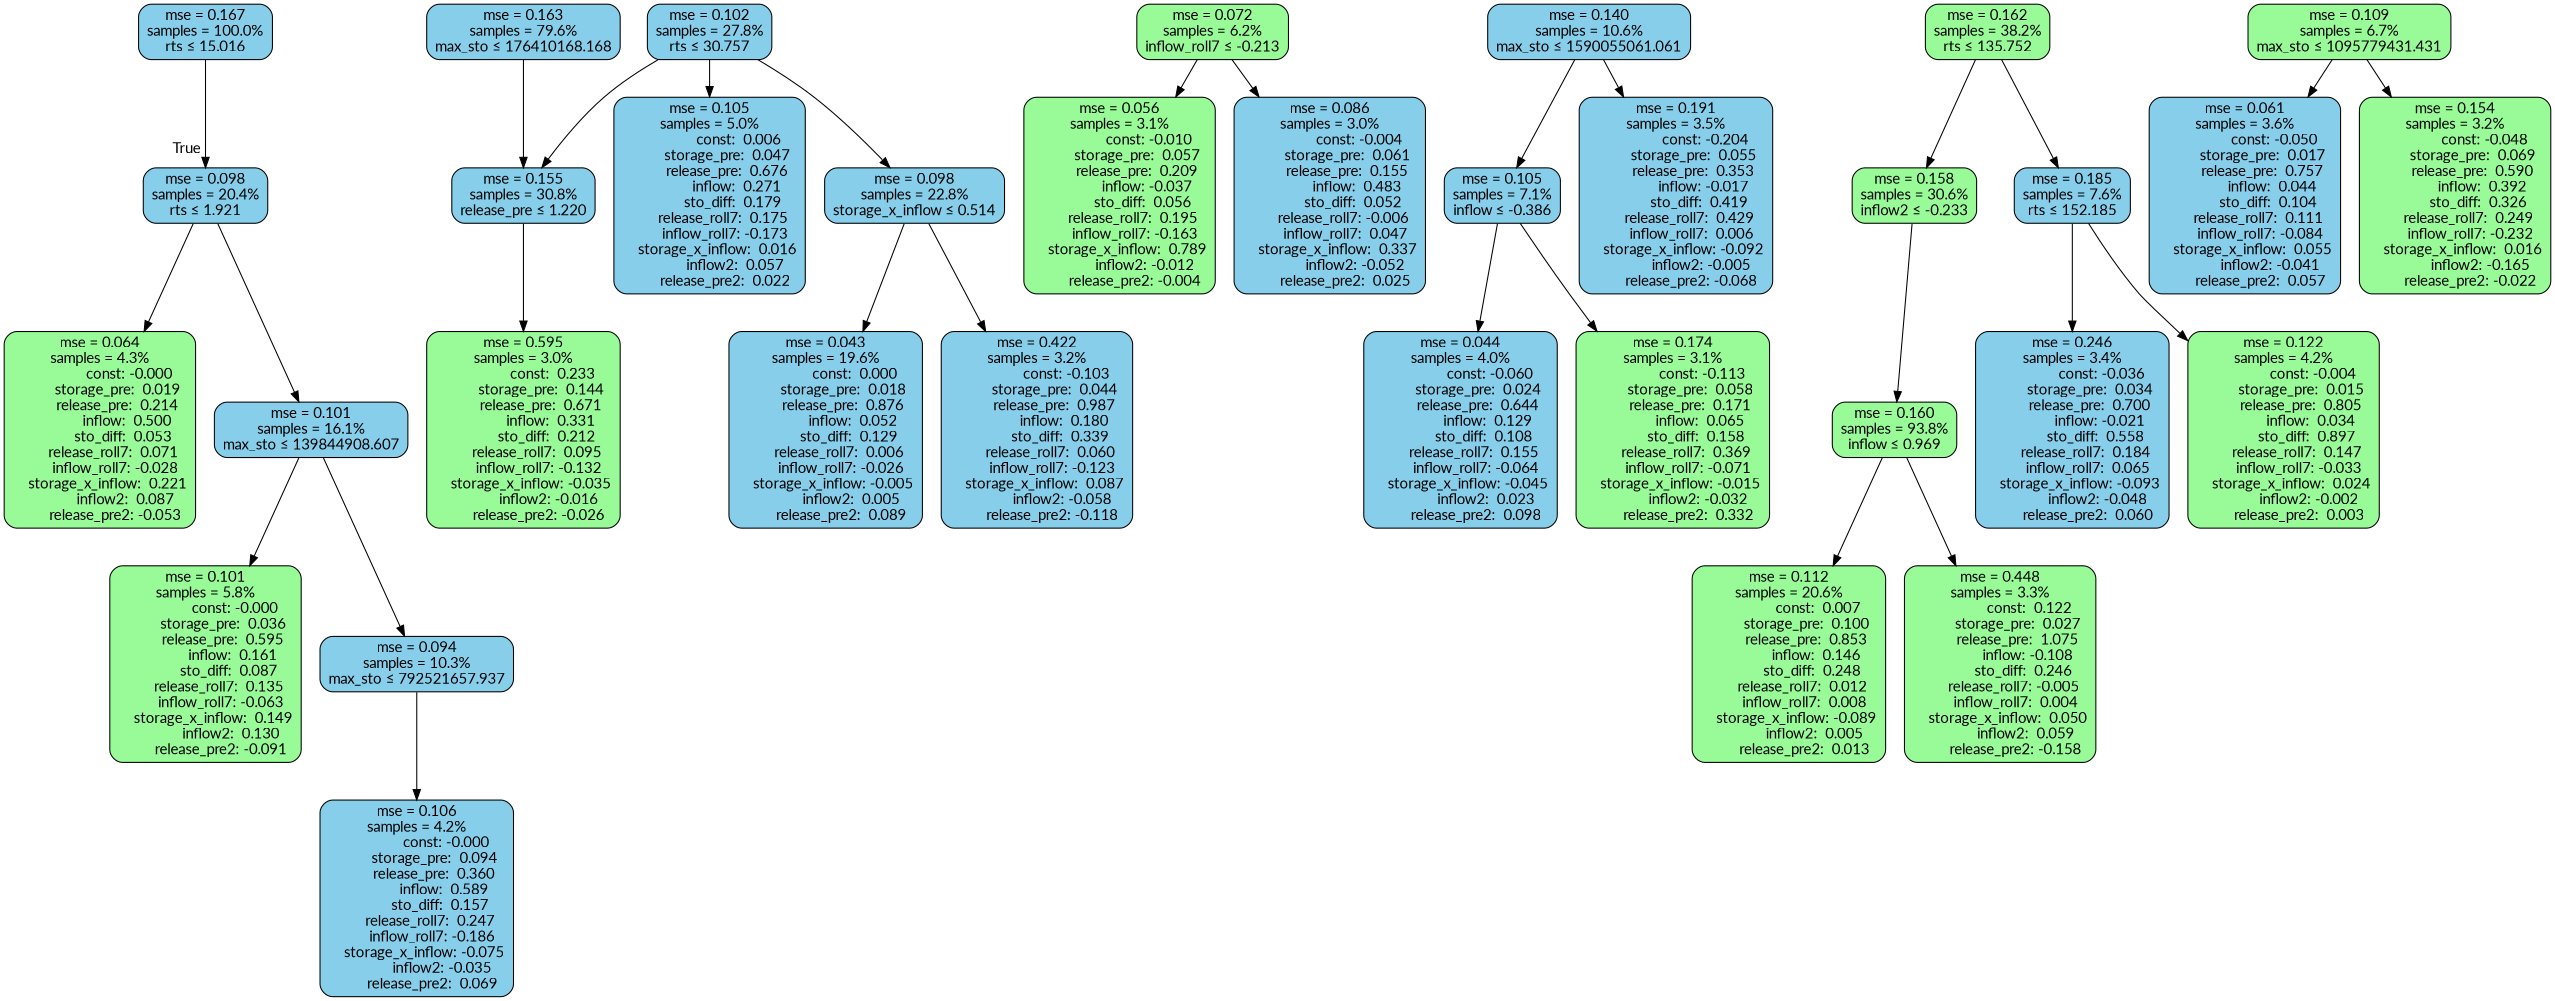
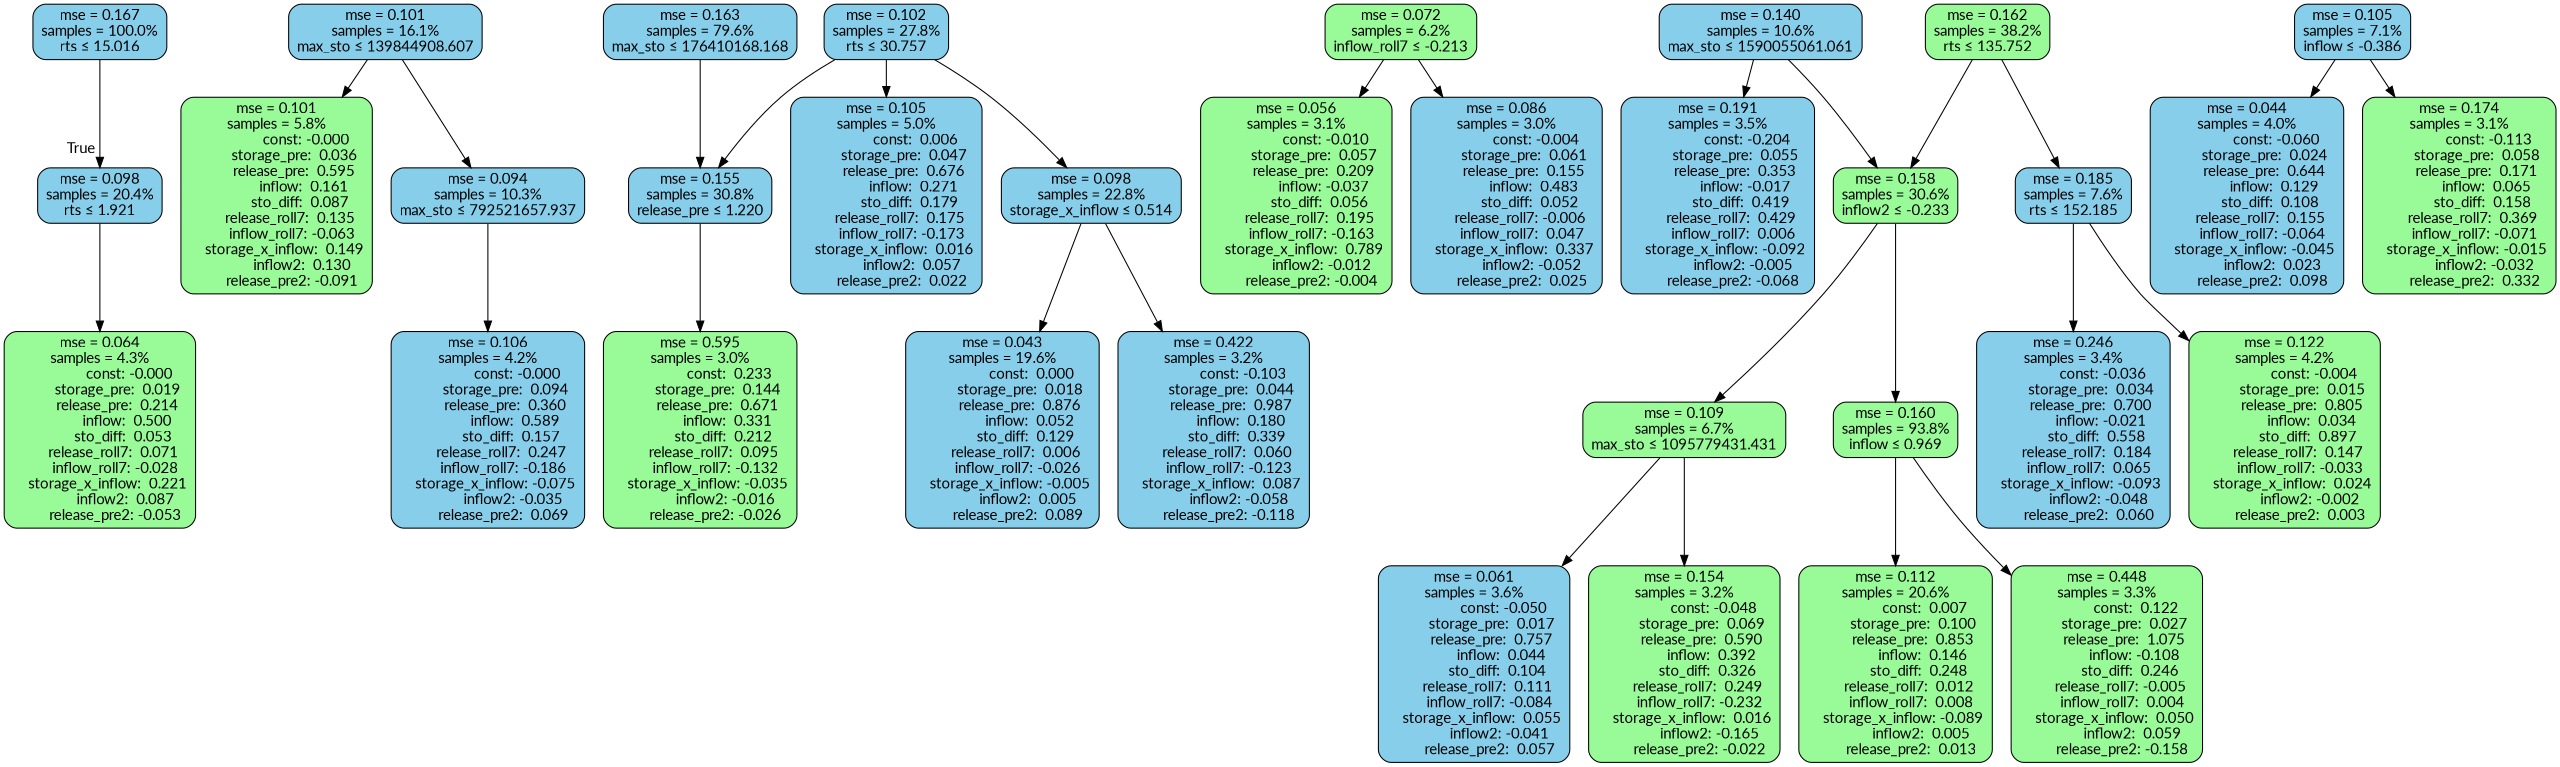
edge "mse = 0.140 samples = 10.6% max_sto ≤ 1590055061.061" -> "mse = 0.105 samples = 7.1% inflow ≤ -0.386": now "mse = 0.140 samples = 10.6% max_sto ≤ 1590055061.061" -> "mse = 0.158 samples = 30.6% inflow2 ≤ -0.233"
edge "mse = 0.098 samples = 20.4% rts ≤ 1.921" -> "mse = 0.101 samples = 16.1% max_sto ≤ 139844908.607": removed
edge "mse = 0.158 samples = 30.6% inflow2 ≤ -0.233" -> "mse = 0.109 samples = 6.7% max_sto ≤ 1095779431.431": added
